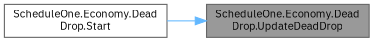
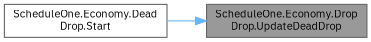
node "ScheduleOne.Economy.Dead Drop.UpdateDeadDrop": label "ScheduleOne.Economy.Dead Drop.UpdateDeadDrop" -> "ScheduleOne.Economy.Drop Drop.UpdateDeadDrop"
